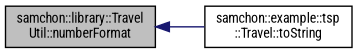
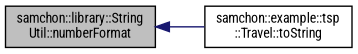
node "samchon::library::Travel Util::numberFormat": label "samchon::library::Travel Util::numberFormat" -> "samchon::library::String Util::numberFormat"
